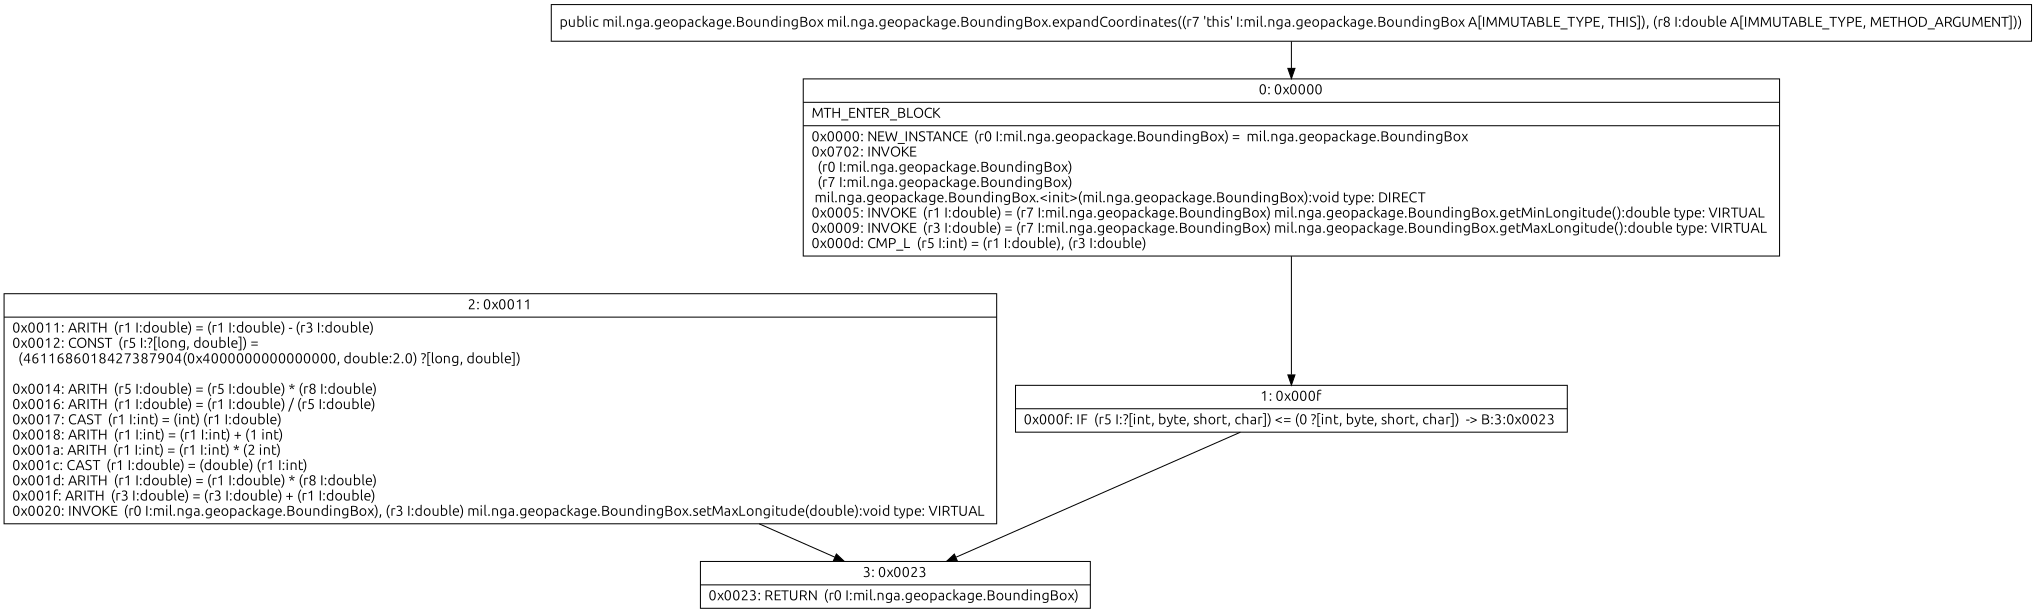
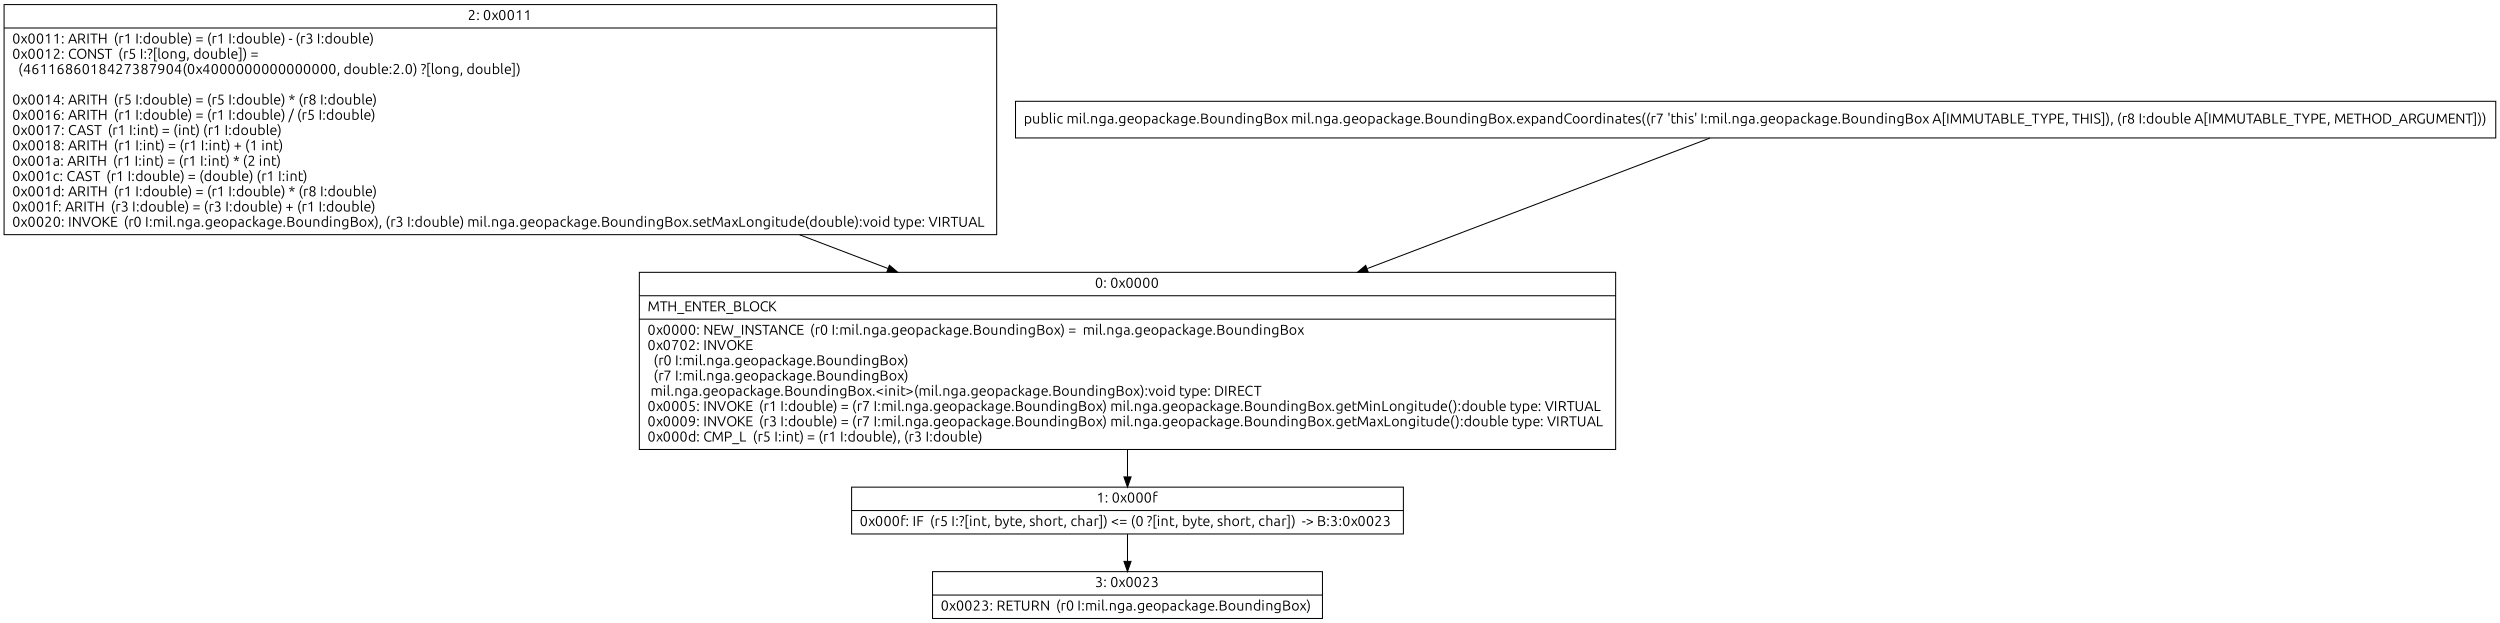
edge "2: 0x0011" -> "3: 0x0023": now "2: 0x0011" -> "0: 0x0000"
